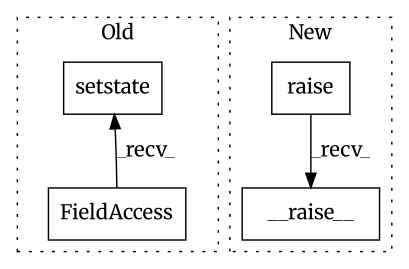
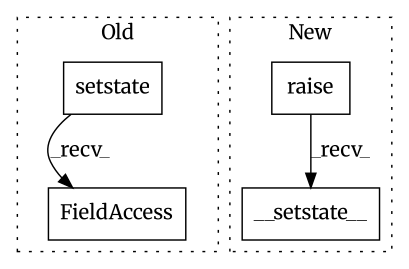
edge "FieldAccess" -> "setstate": reversed
node "__raise__": label "__raise__" -> "__setstate__"
